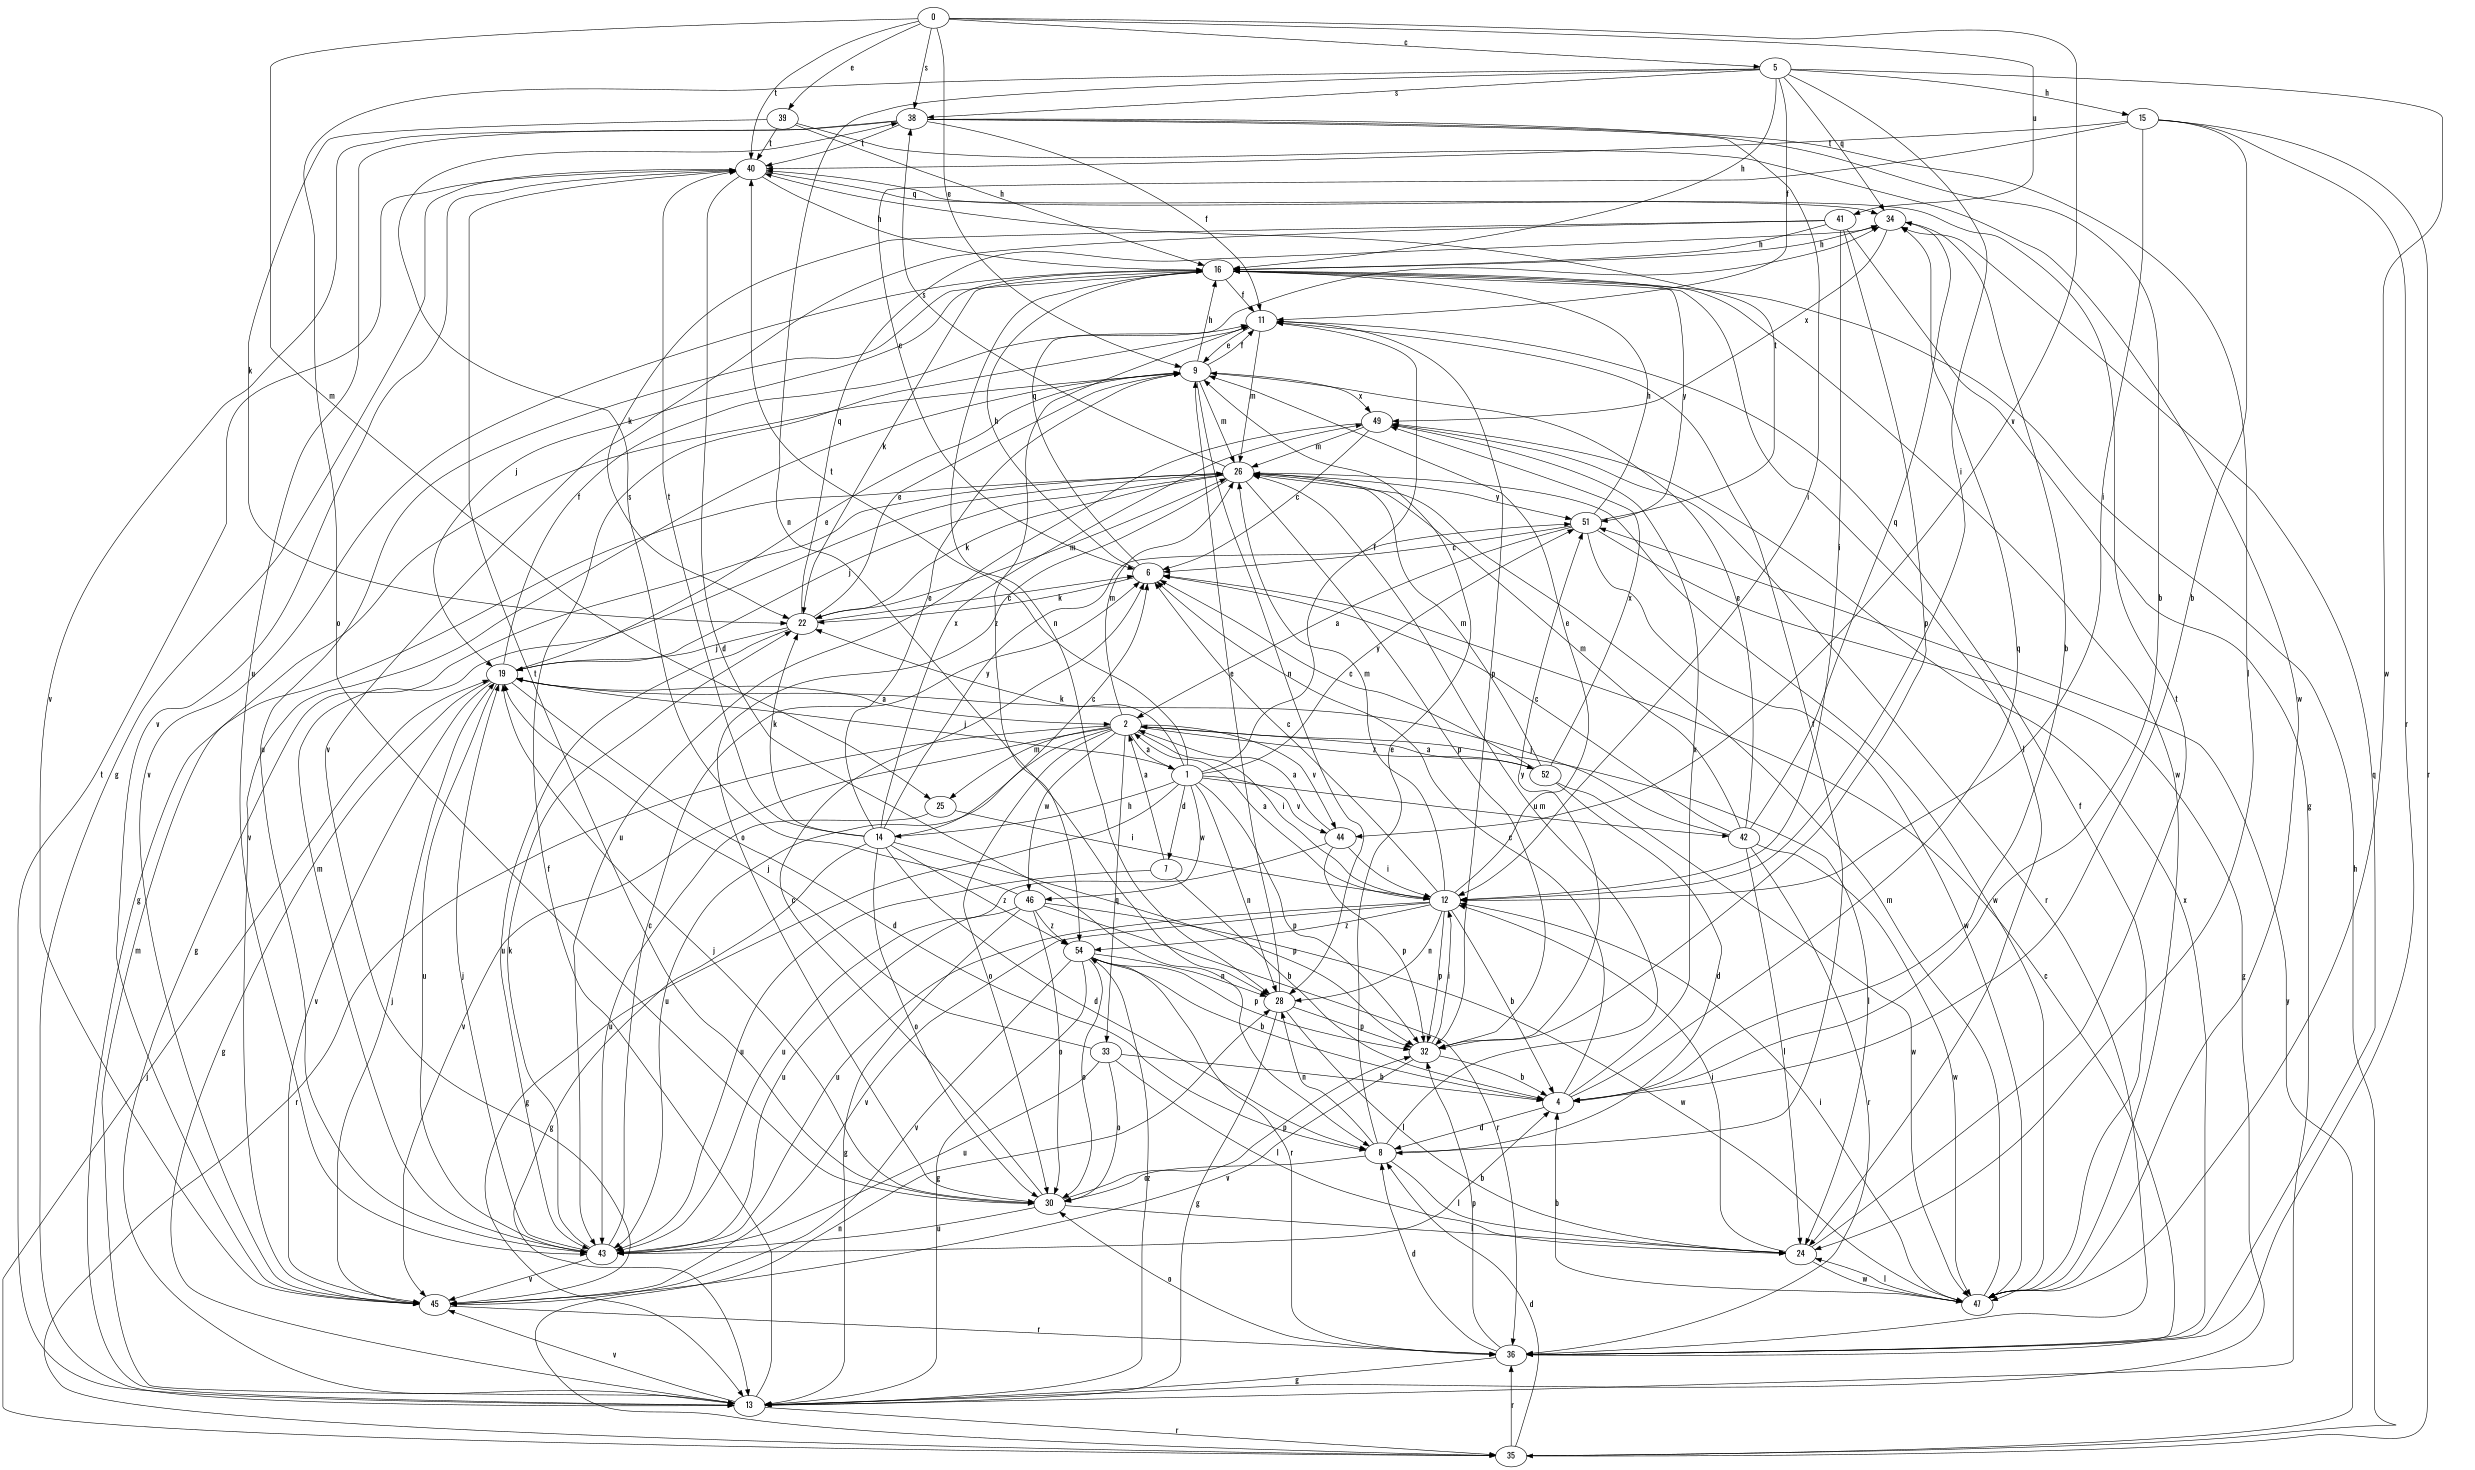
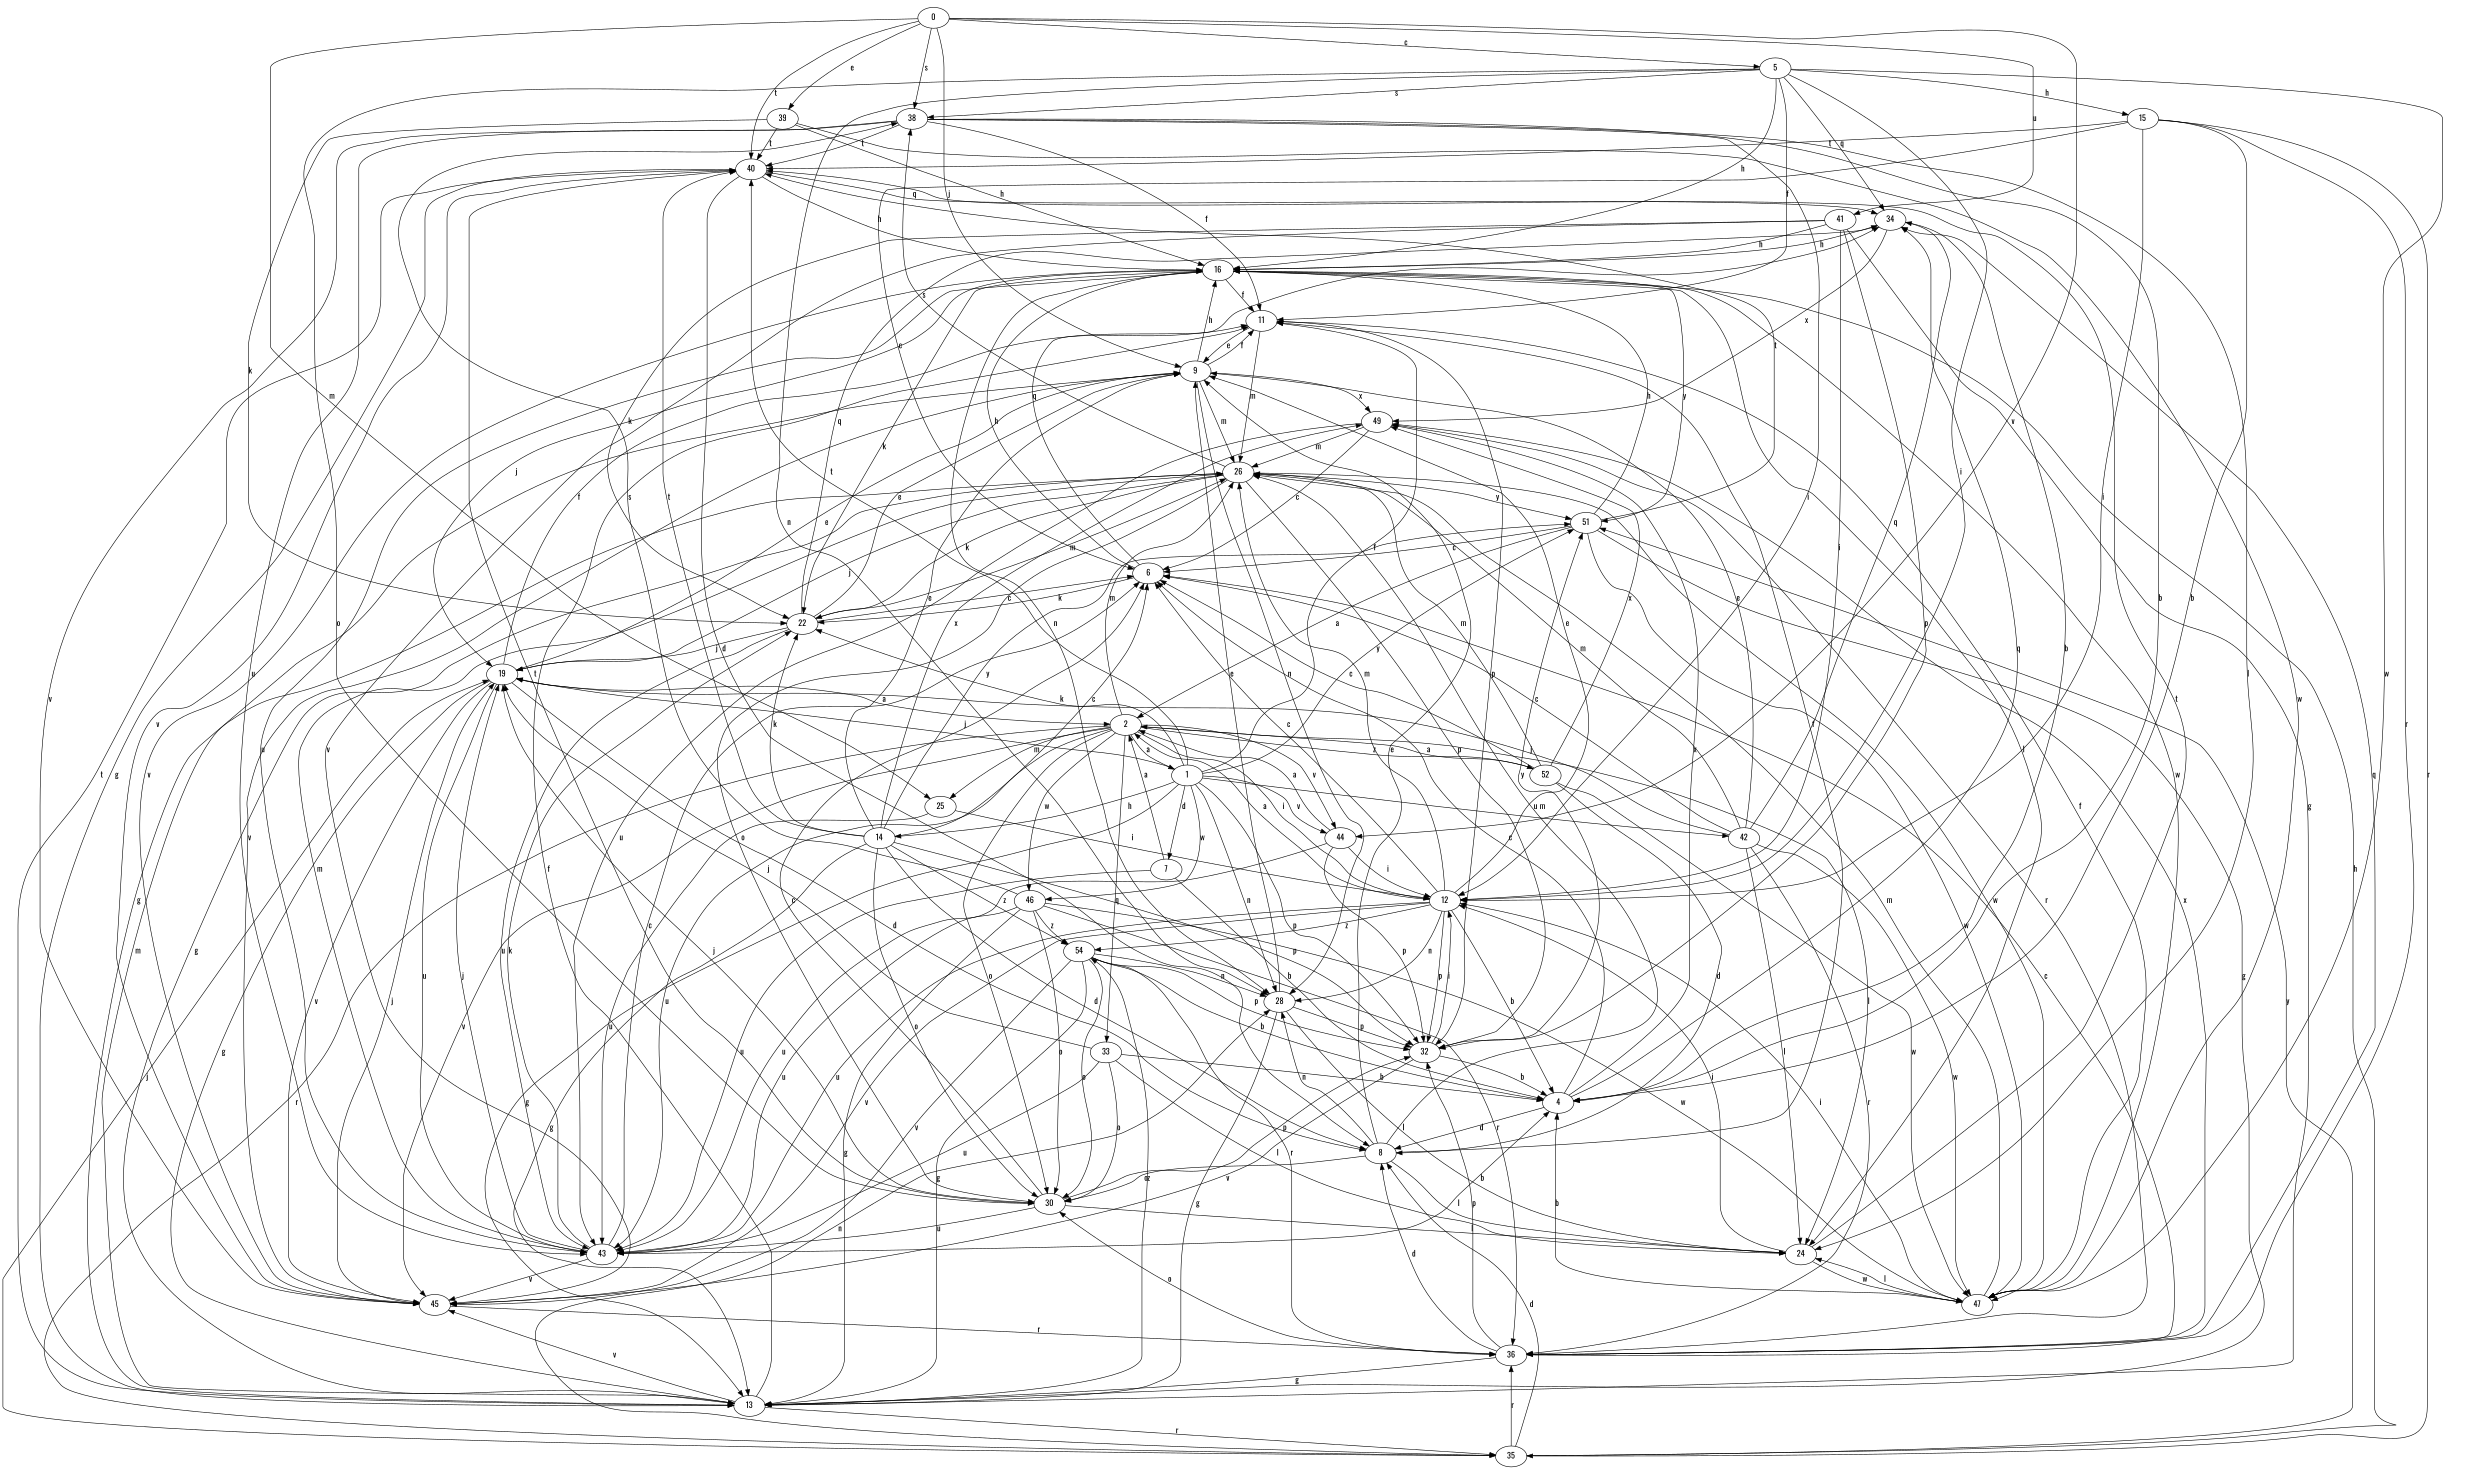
edge "0" -> "9": label "e" -> "j"
edge "11" -> "54": removed, label "z"
